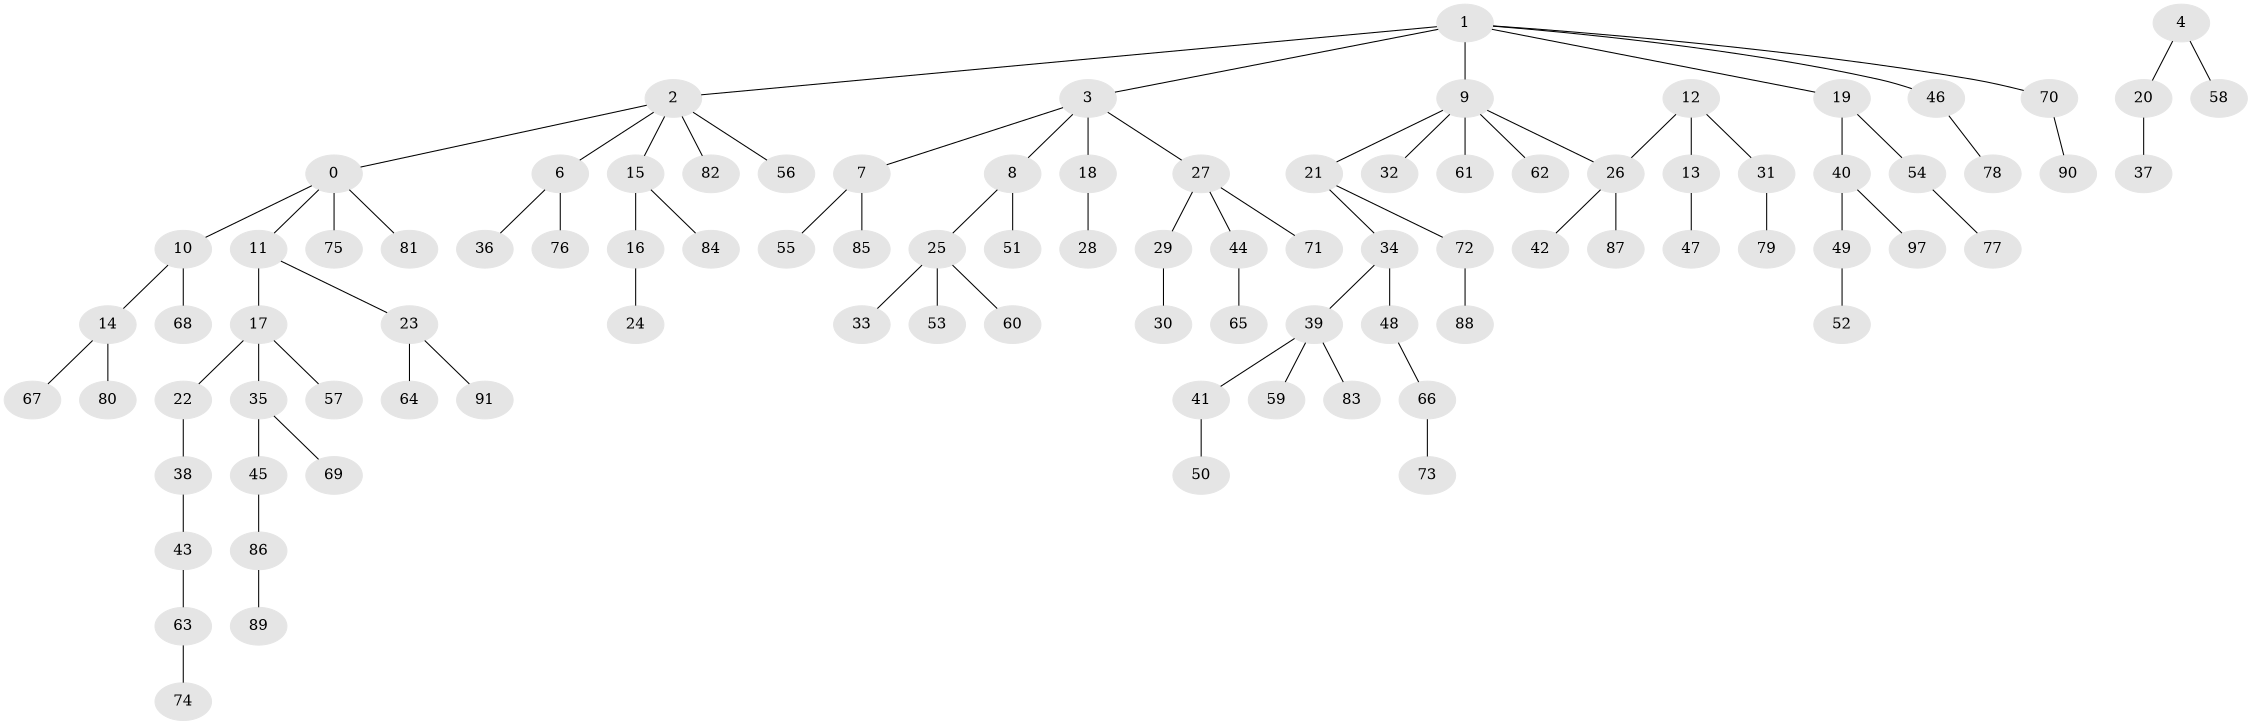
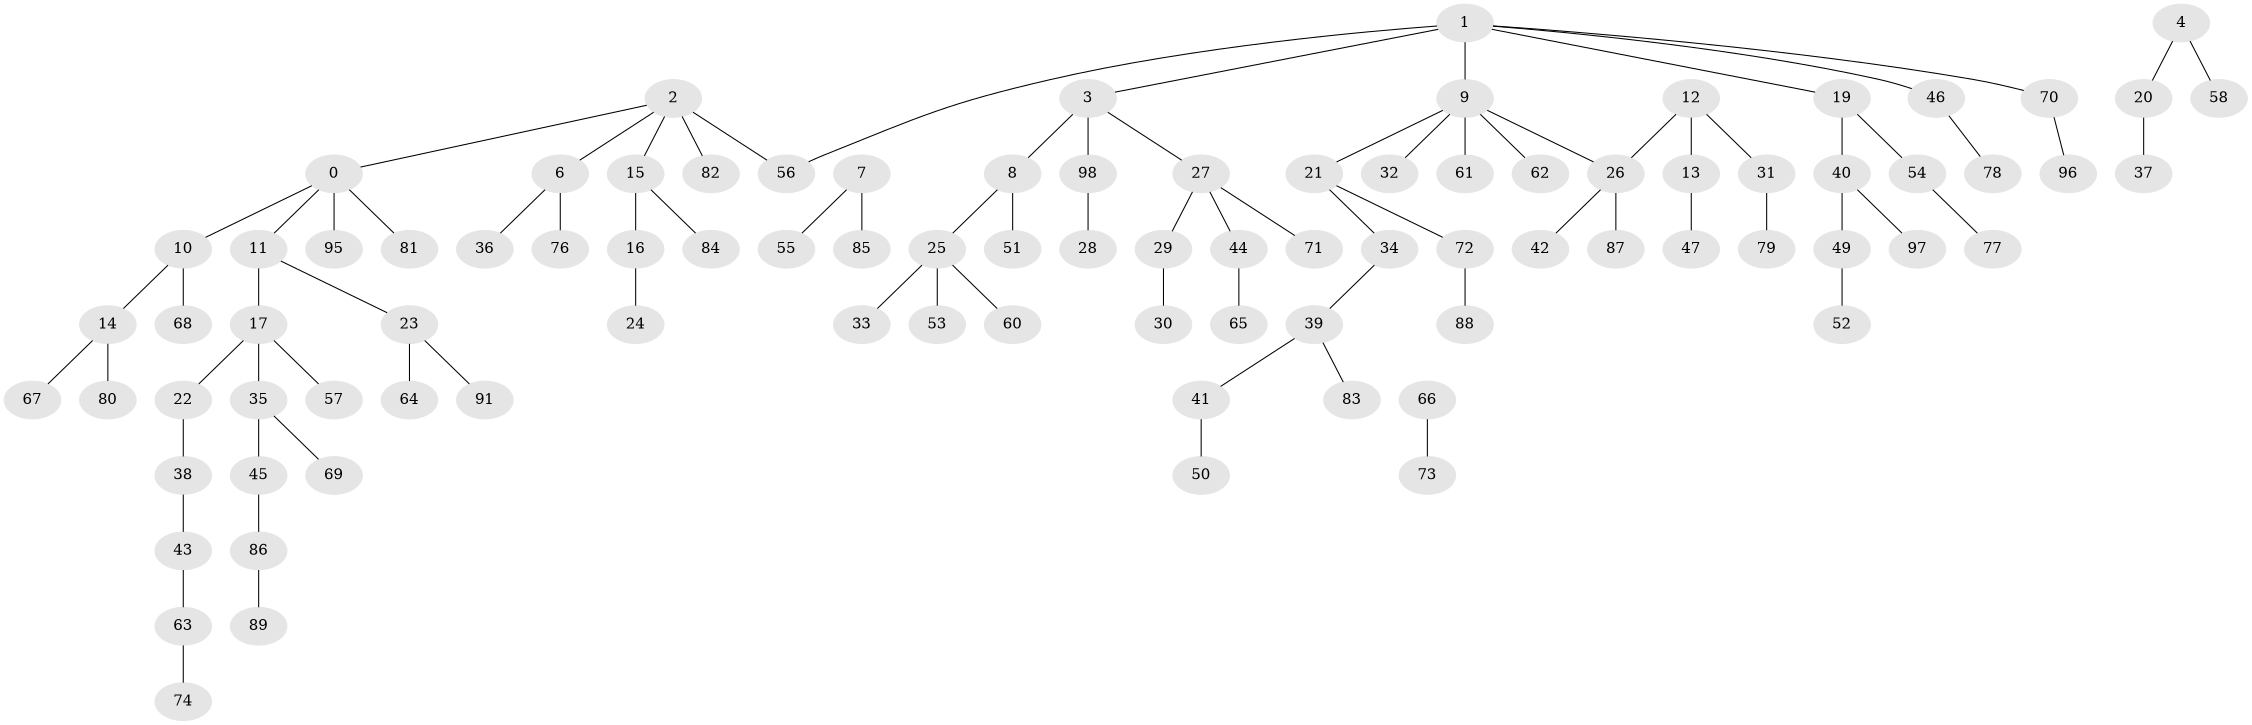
edge "1" -- "2": now "1" -- "56"
edge "3" -- "7": removed
node "18": label "18" -> "98"
node "90": label "90" -> "96"
node "75": label "75" -> "95"
node "48": removed
node "59": removed
